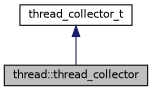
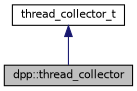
node "thread::thread_collector": label "thread::thread_collector" -> "dpp::thread_collector"
